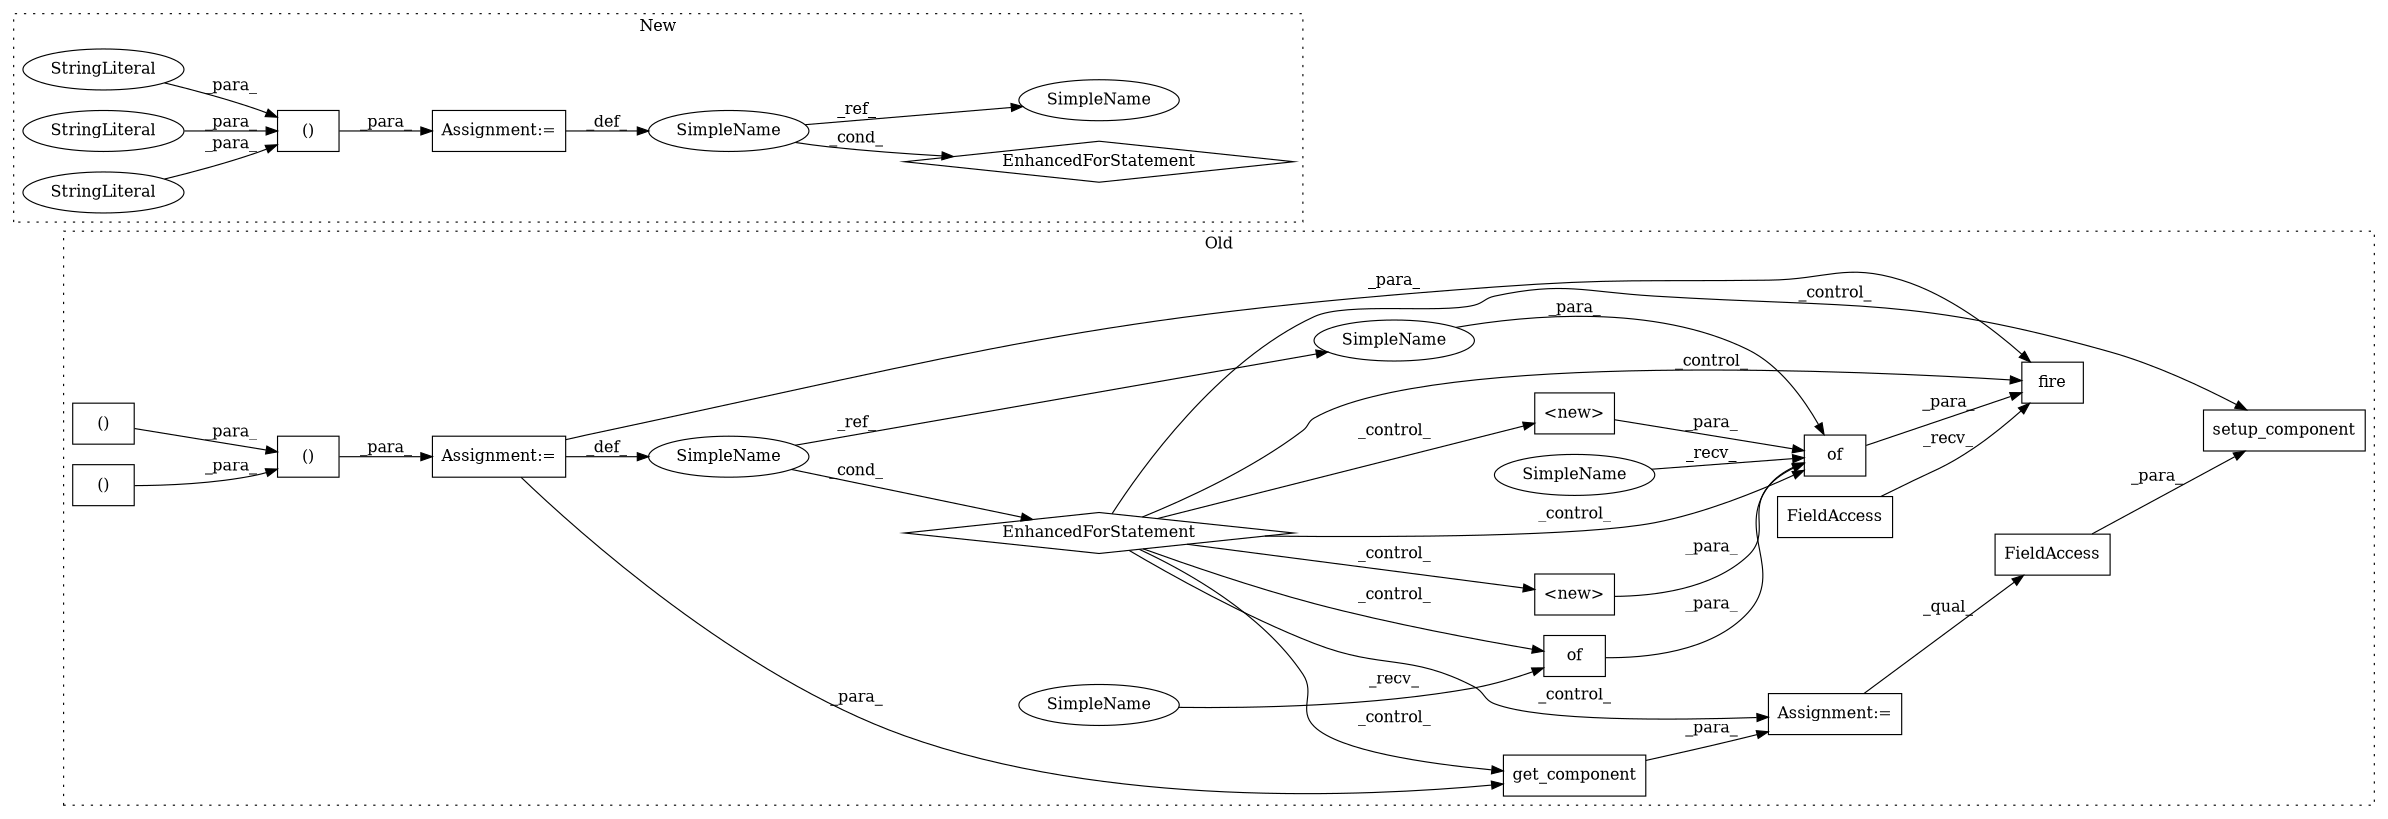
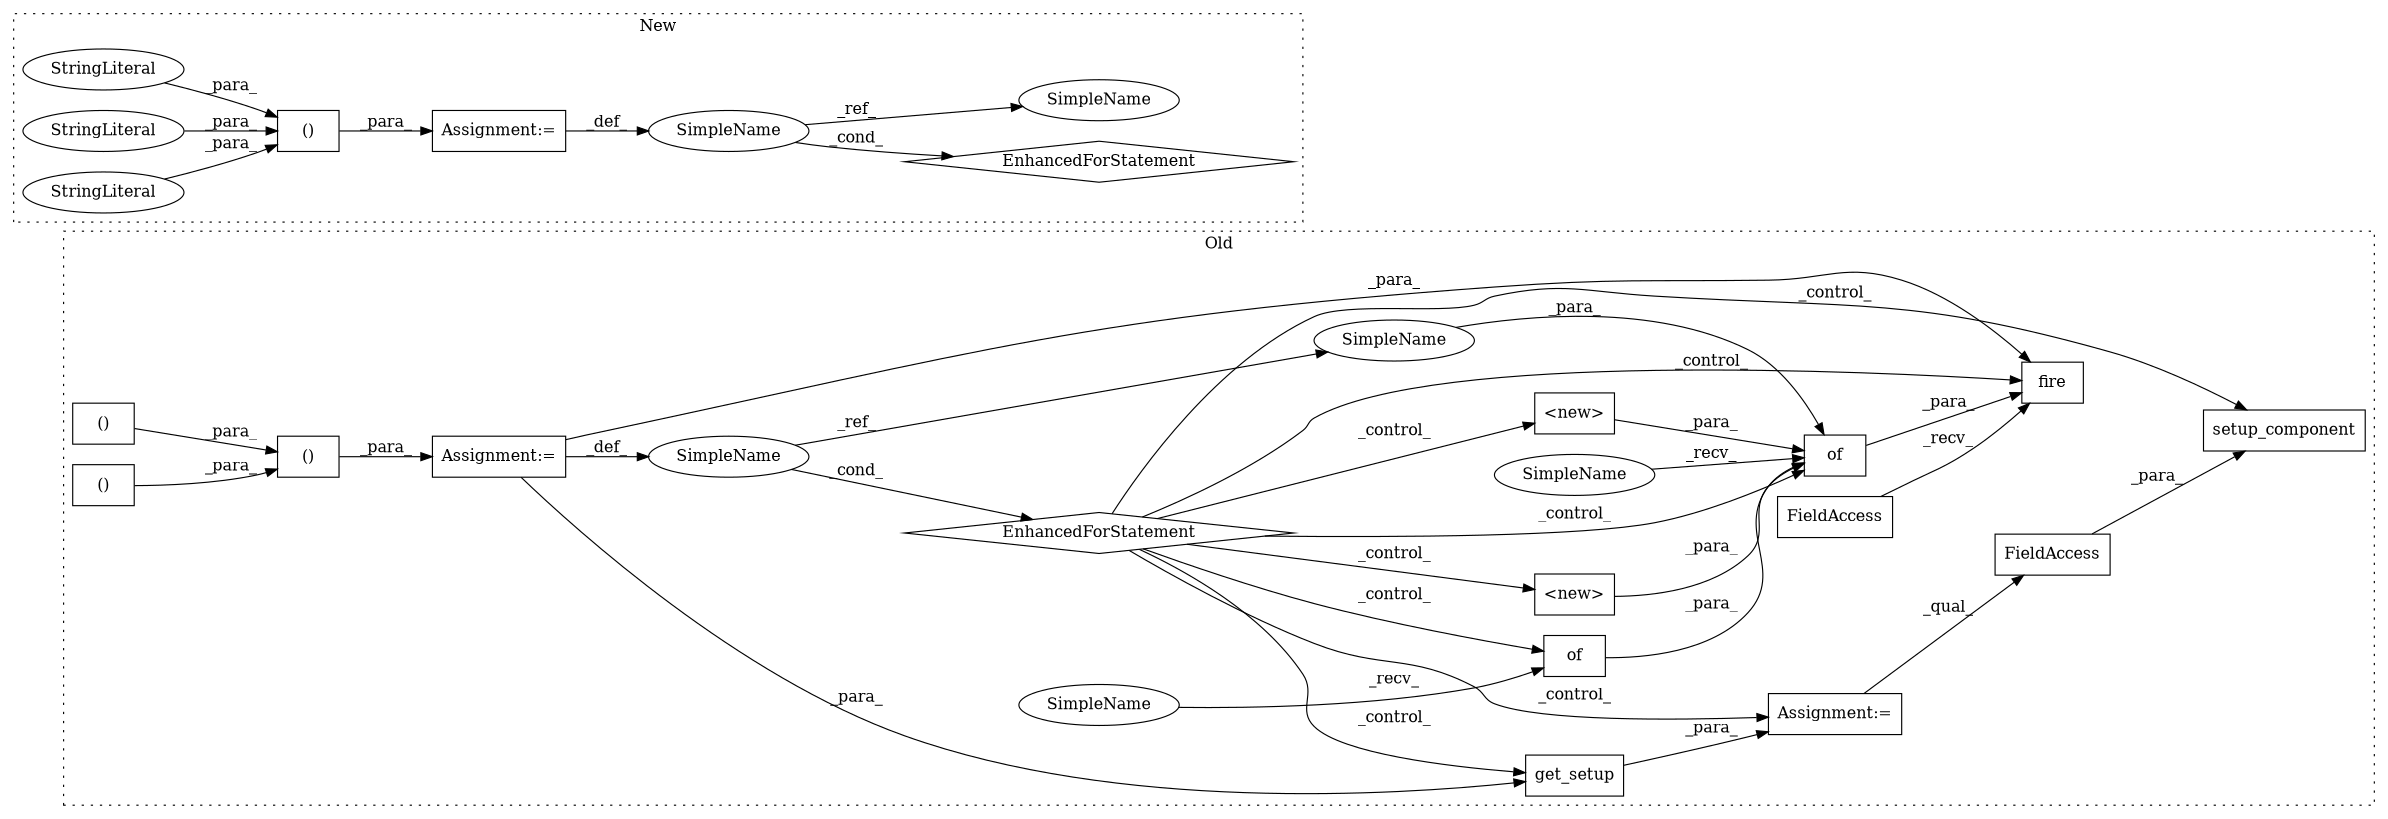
node "get_component": label "get_component" -> "get_setup"
